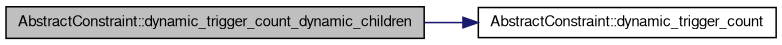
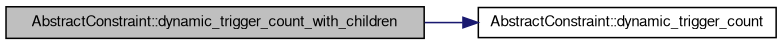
node "AbstractConstraint::dynamic_trigger_count_dynamic_children": label "AbstractConstraint::dynamic_trigger_count_dynamic_children" -> "AbstractConstraint::dynamic_trigger_count_with_children"
